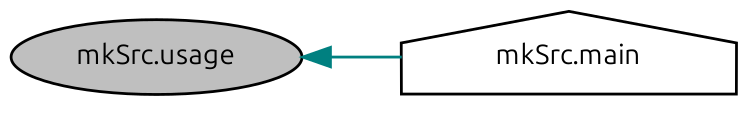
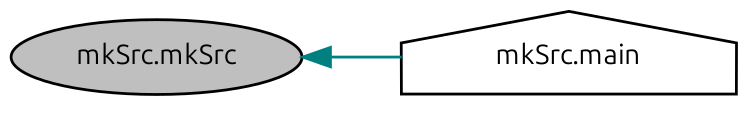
node "mkSrc.usage": label "mkSrc.usage" -> "mkSrc.mkSrc"
